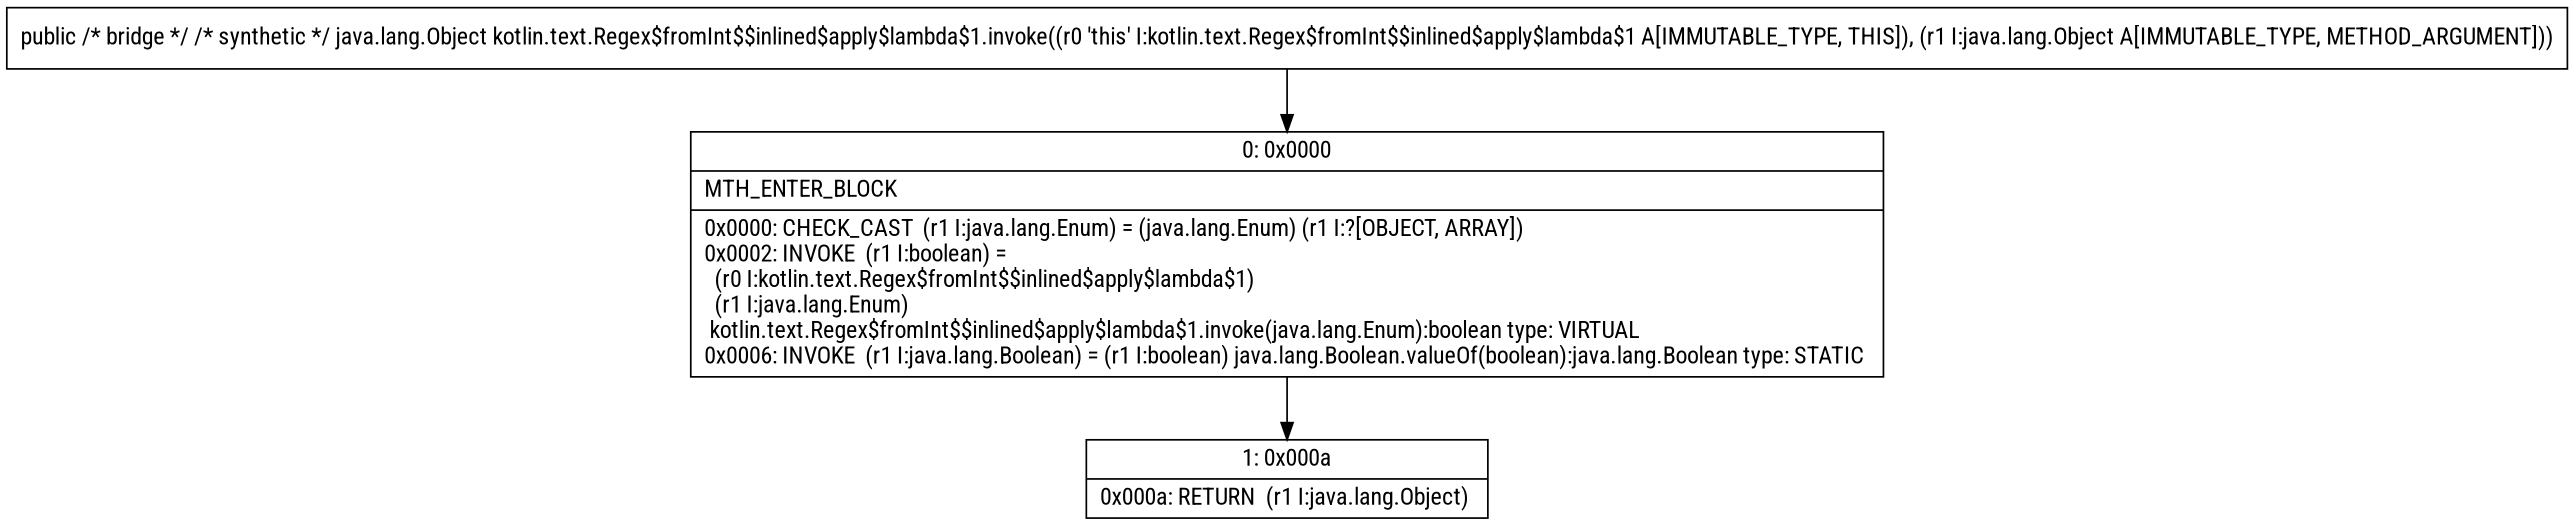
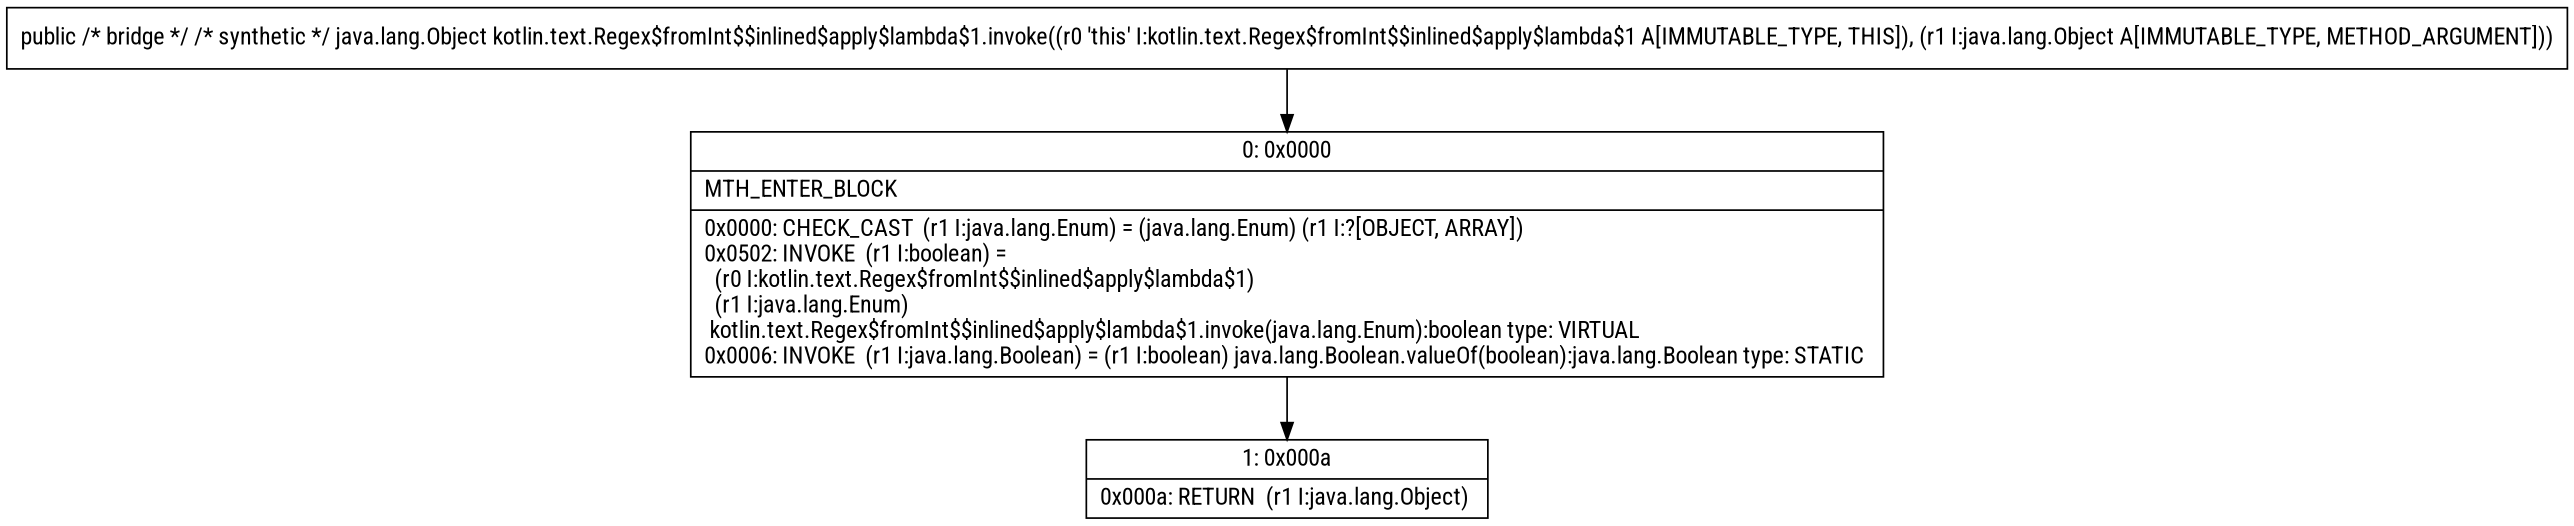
node "0: 0x0000": text "0x0002: INVOKE  (r1 I:boolean) =" -> "0x0502: INVOKE  (r1 I:boolean) ="
